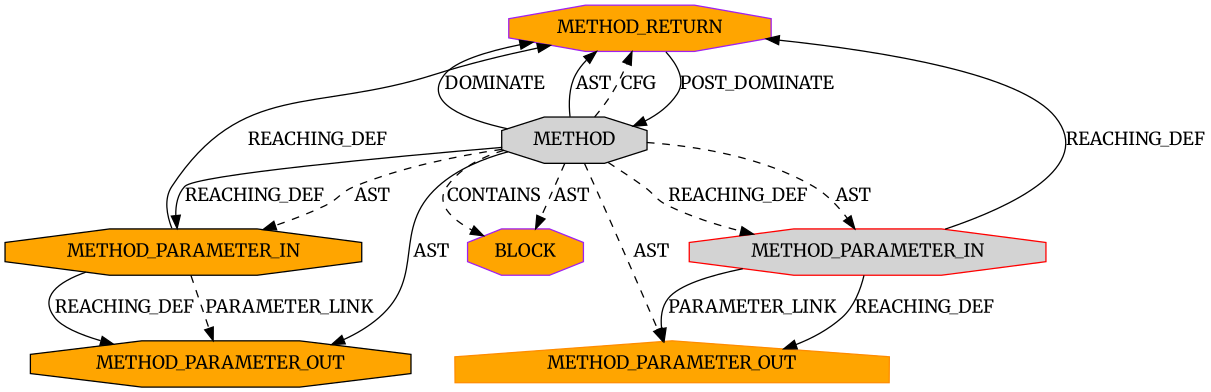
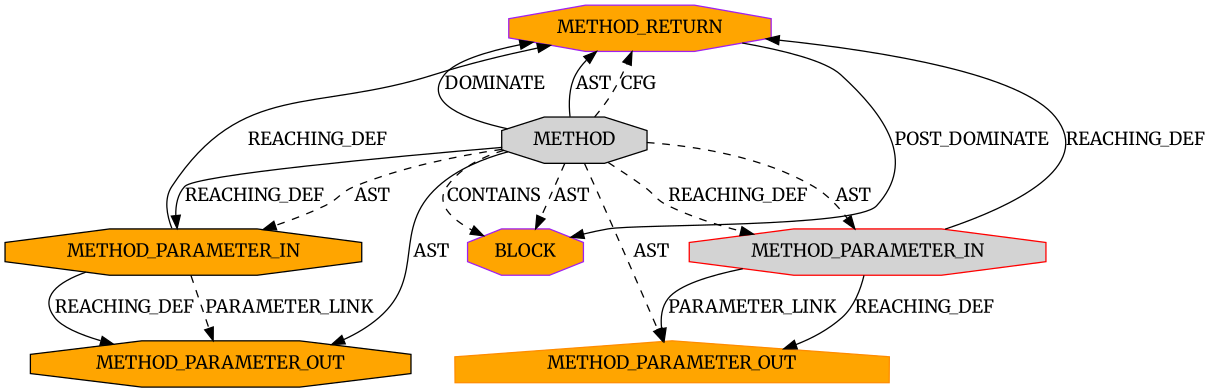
edge "METHOD_RETURN" -> "METHOD": now "METHOD_RETURN" -> "BLOCK"
